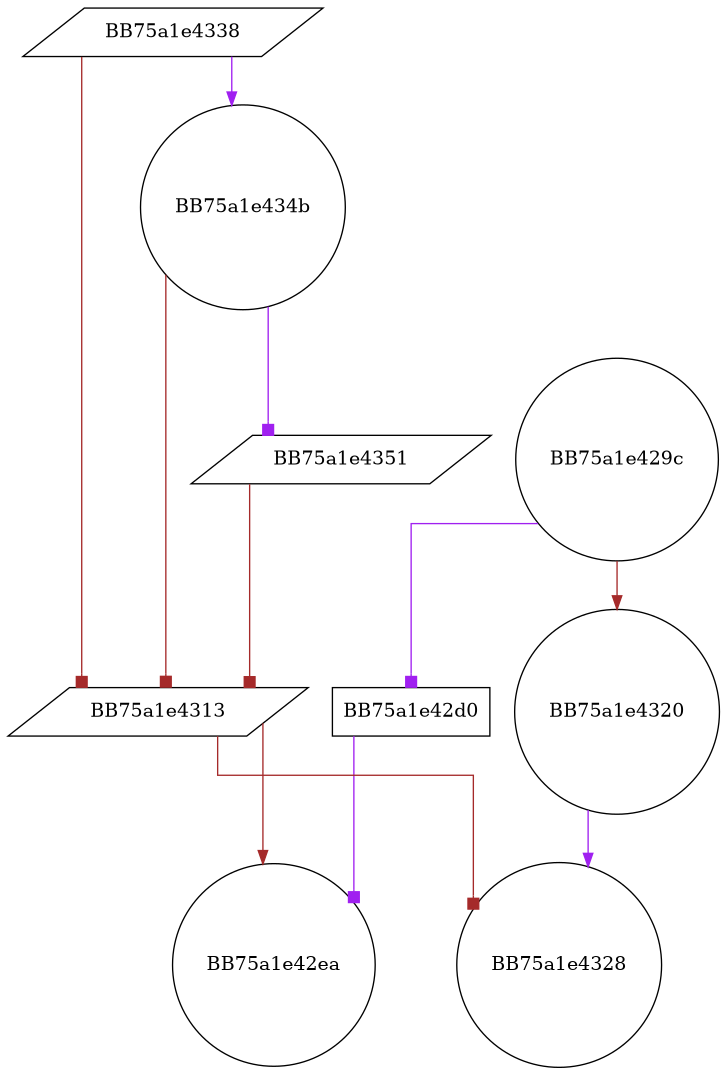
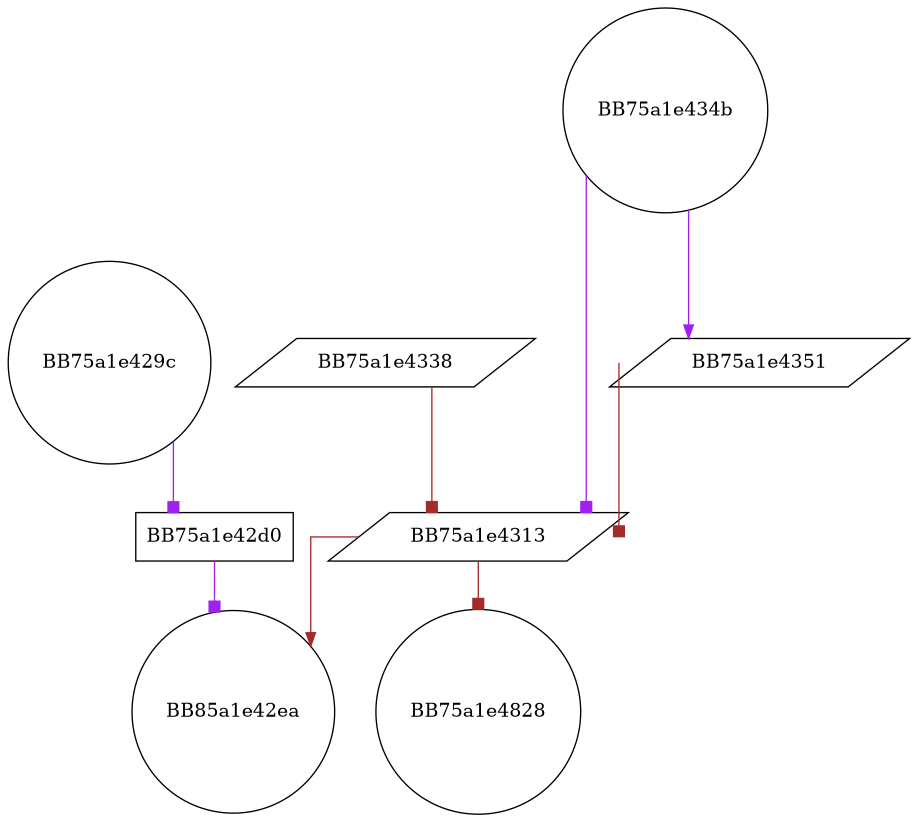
edge "BB75a1e4338" -> "BB75a1e434b": removed
edge "BB75a1e434b" -> "BB75a1e4351": arrowhead box -> normal
edge "BB75a1e434b" -> "BB75a1e4313": color brown -> purple
node "BB75a1e4320": removed
node "BB75a1e42ea": label "BB75a1e42ea" -> "BB85a1e42ea"
node "BB75a1e4328": label "BB75a1e4328" -> "BB75a1e4828"
